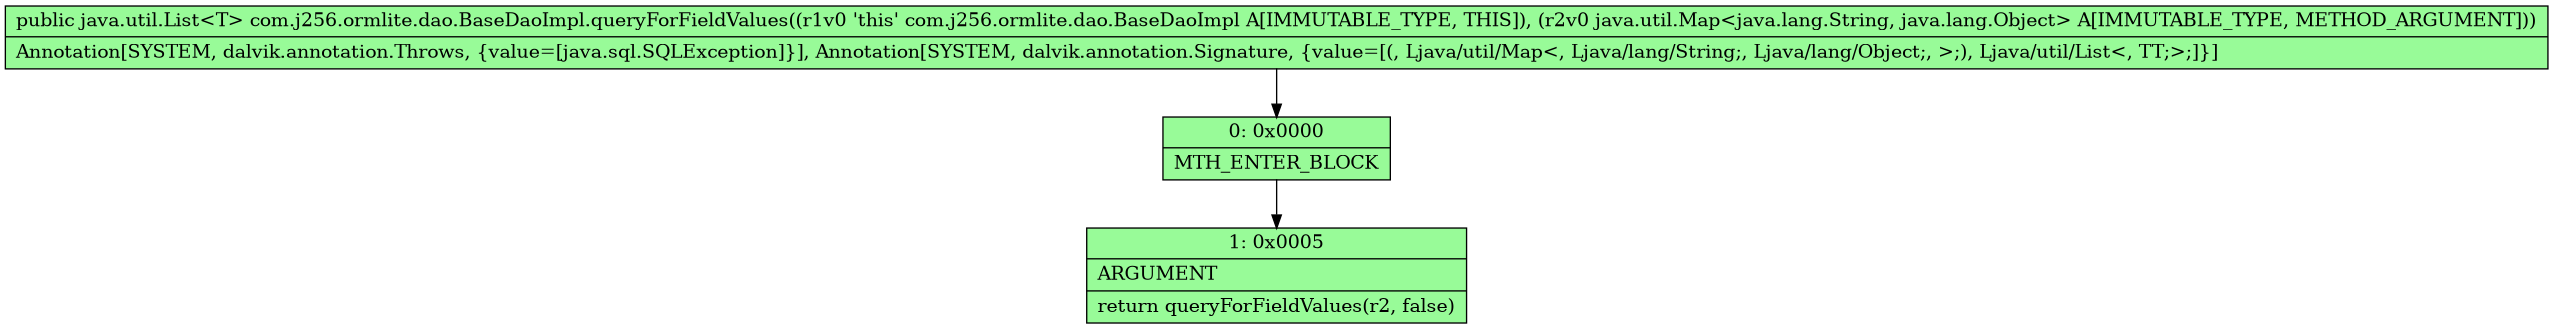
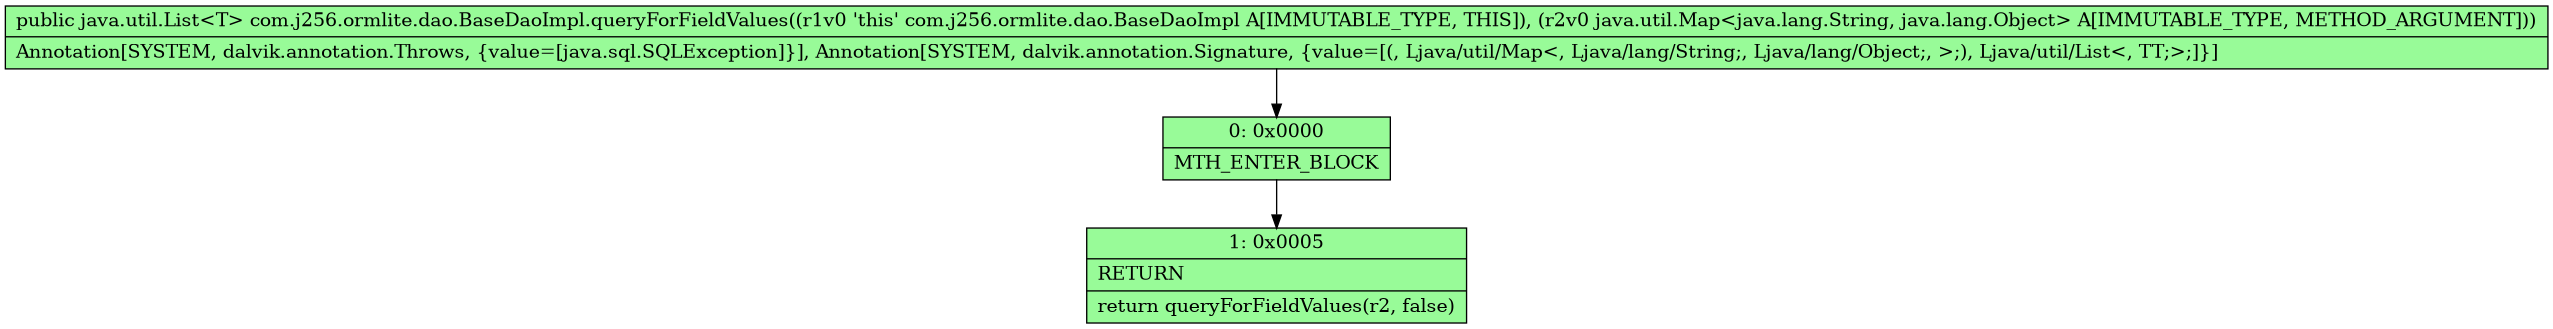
node "1: 0x0005": text "ARGUMENT" -> "RETURN"
